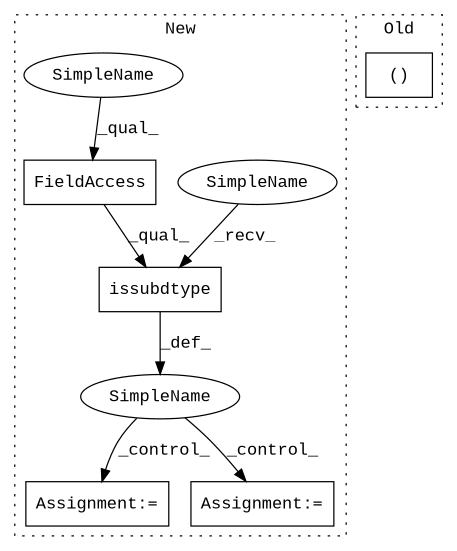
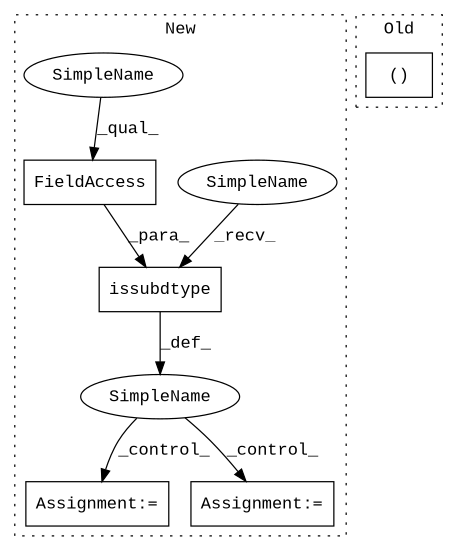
edge "FieldAccess" -> "issubdtype": label "_qual_" -> "_para_"
